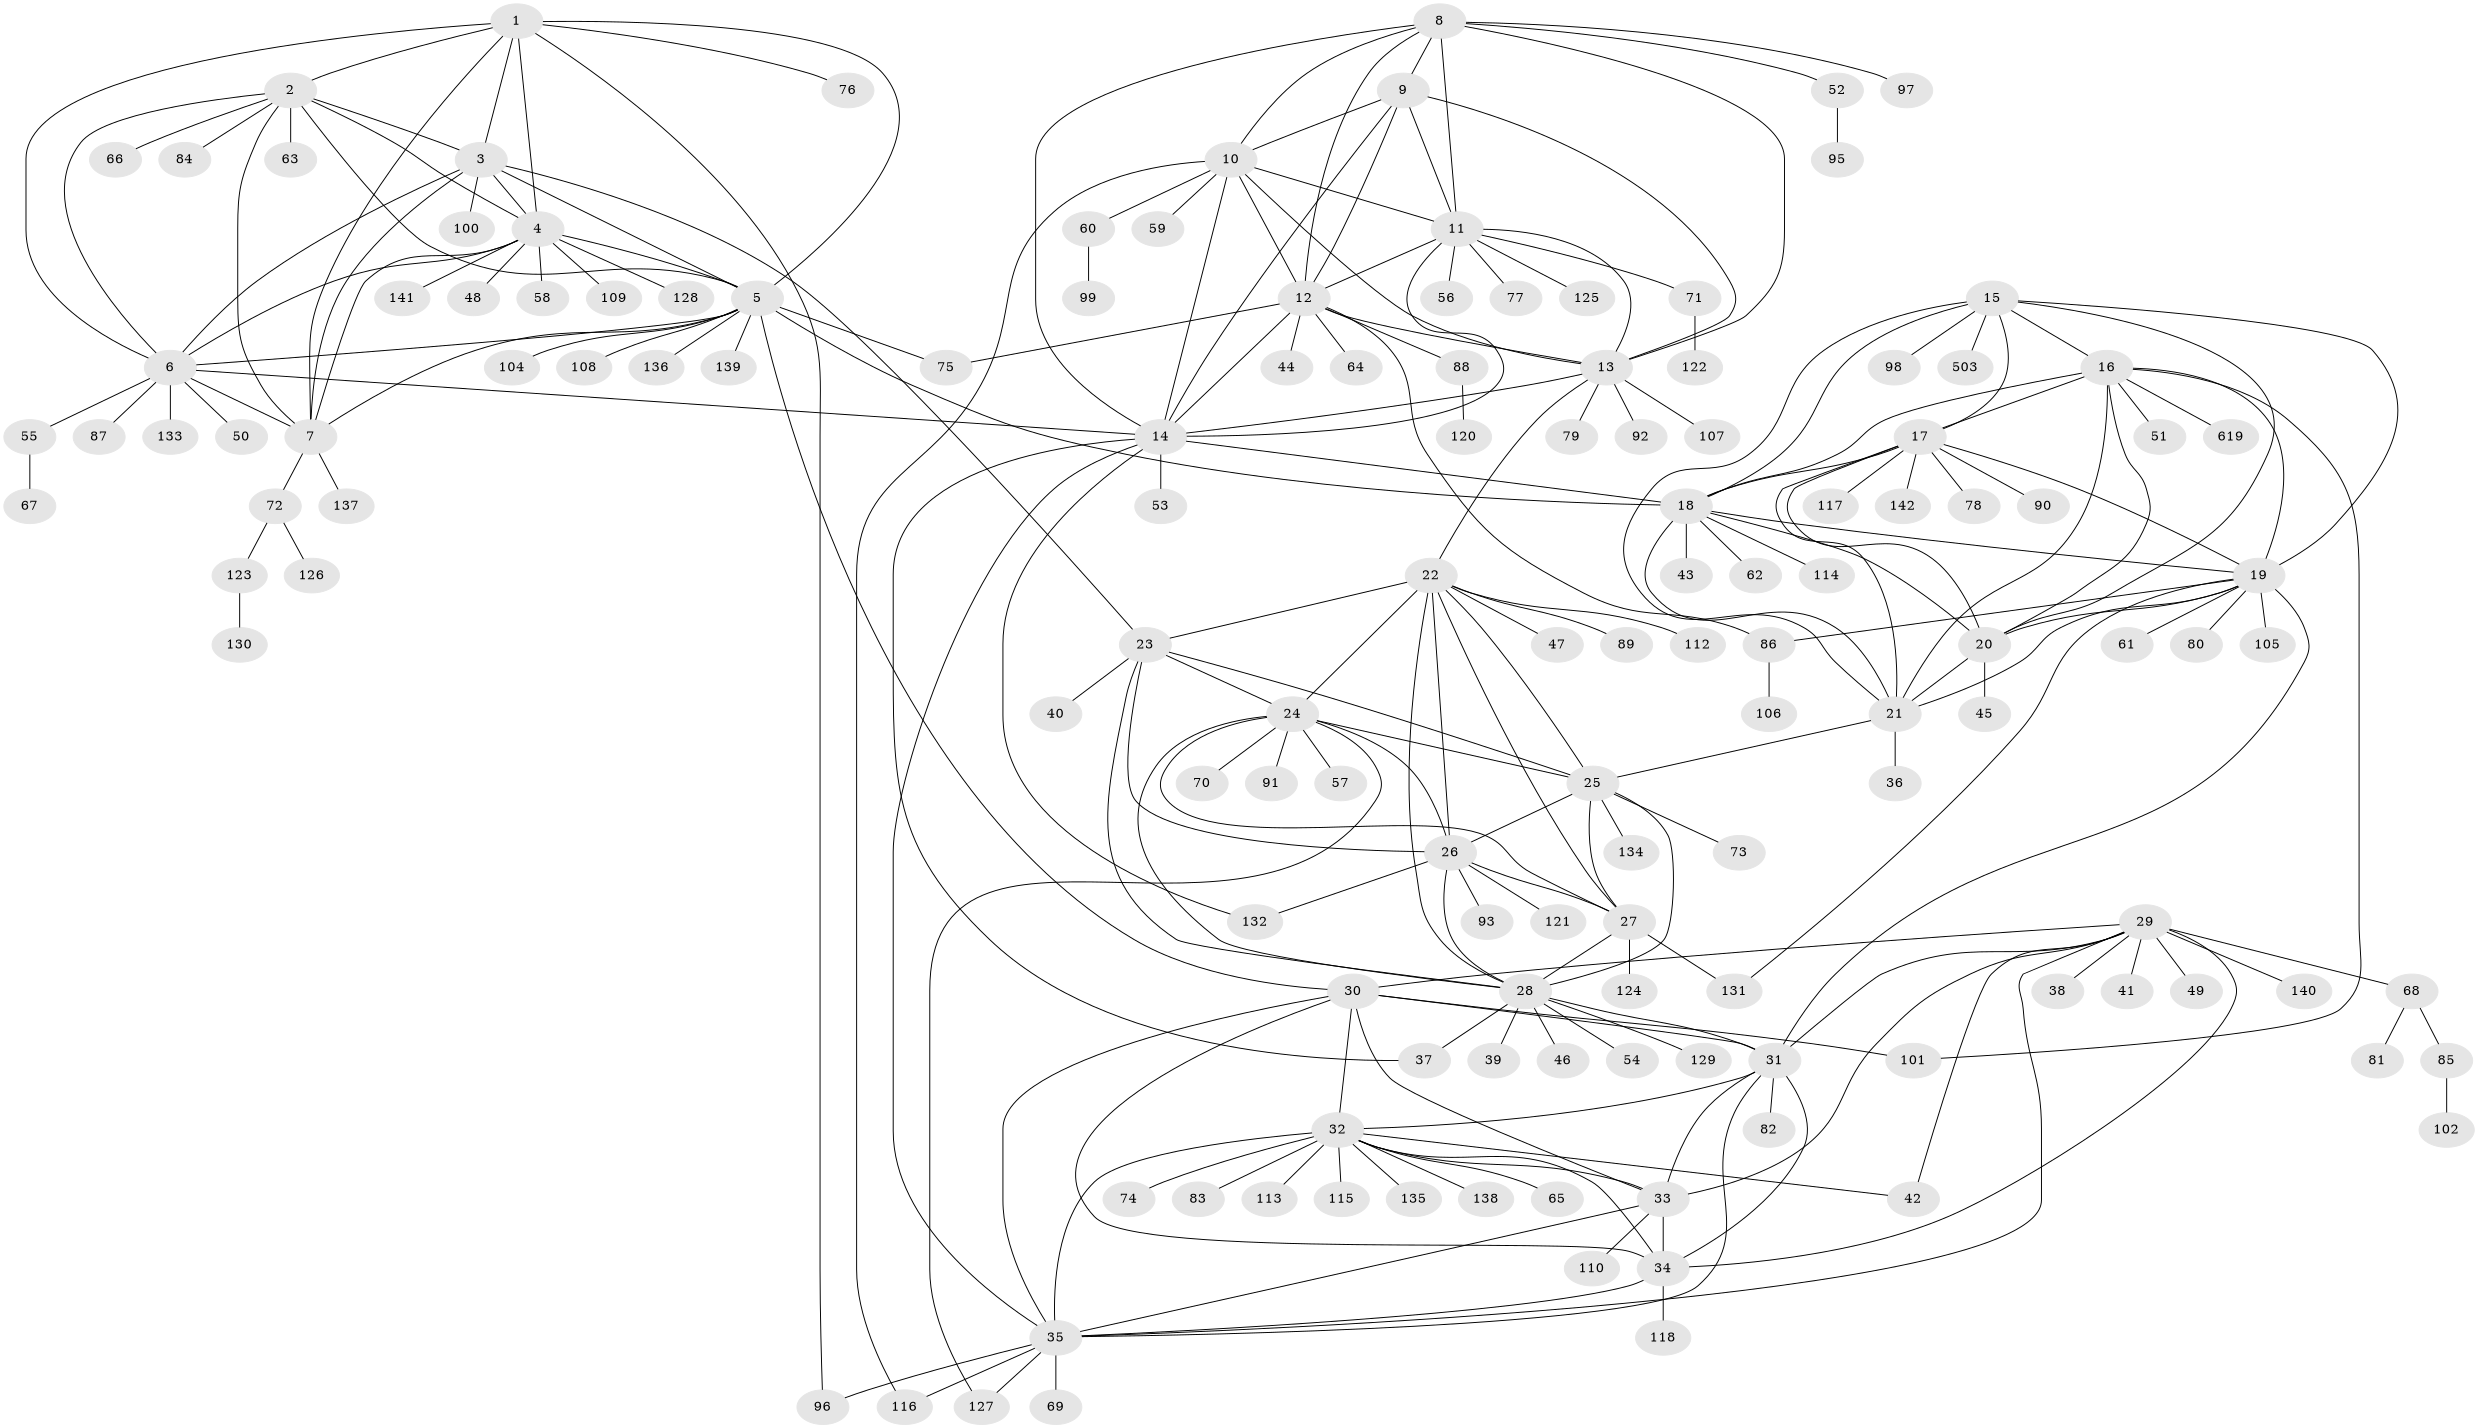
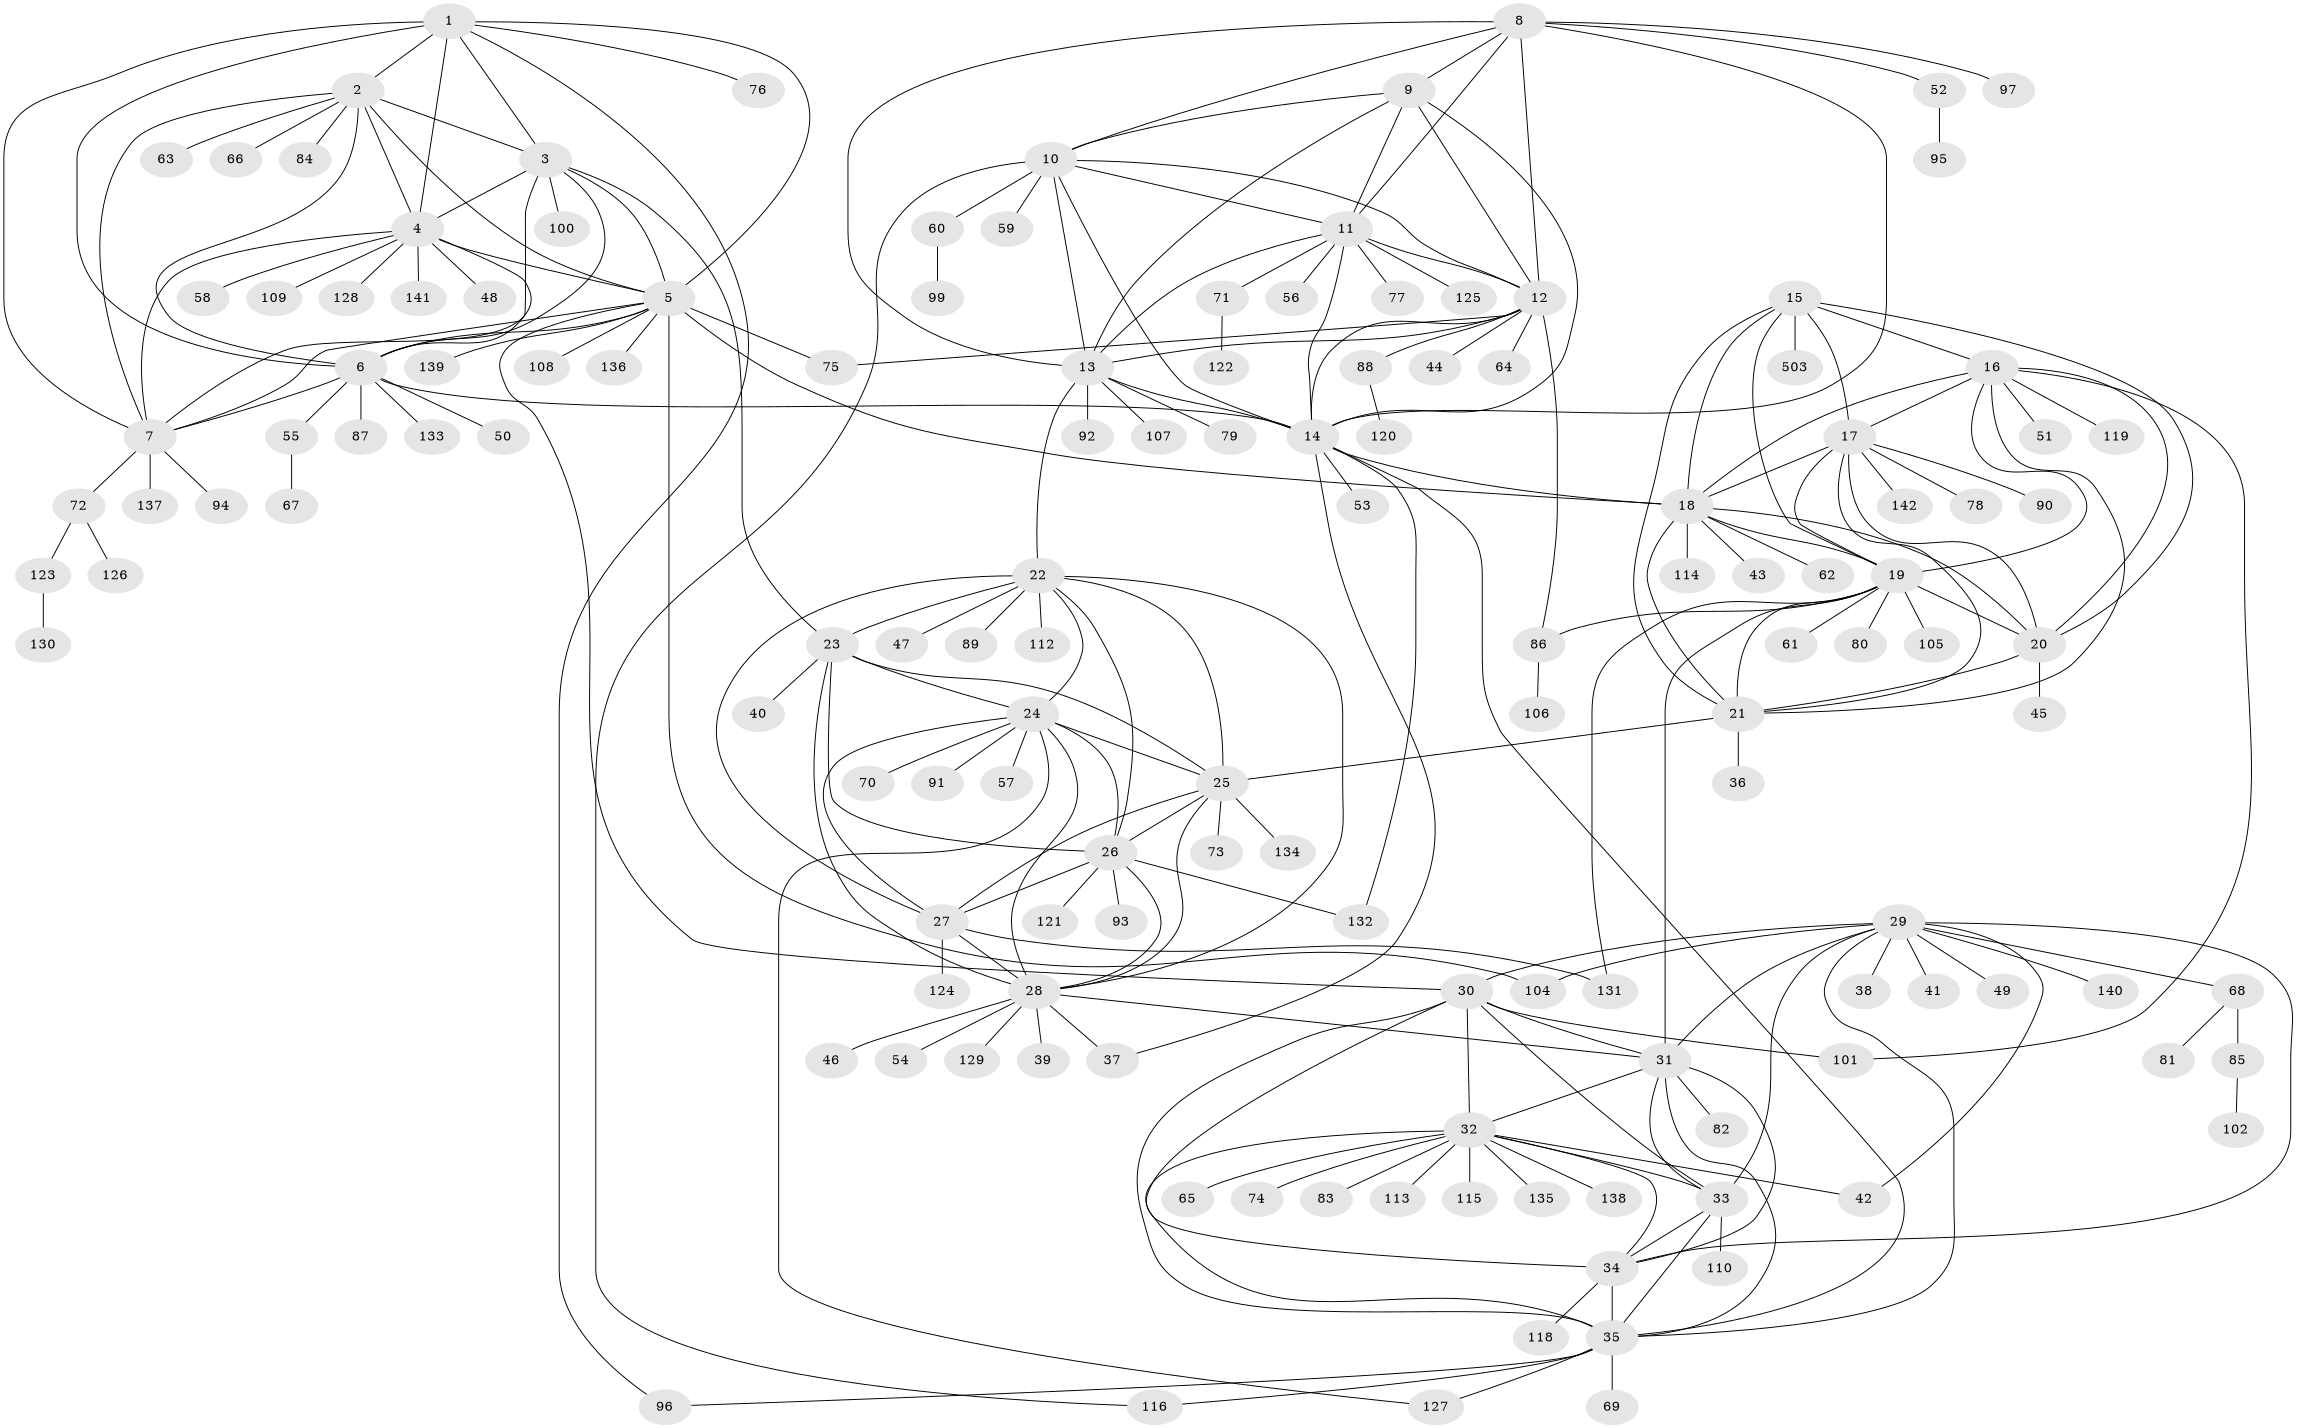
node "98": removed
node "619": label "619" -> "119"
node "94": added
node "117": removed
edge "29" -- "104": added
